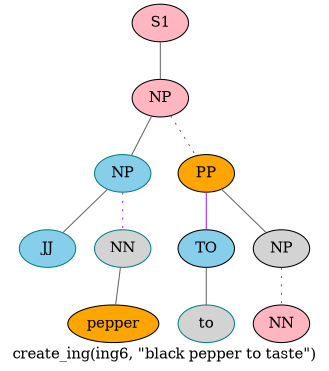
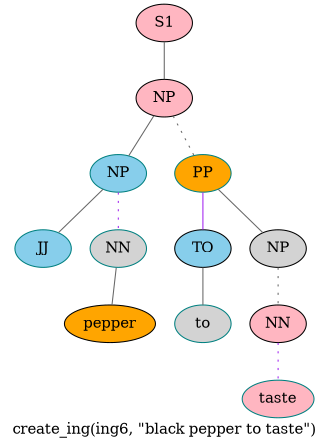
node "PP": color black -> teal
node "taste": added
